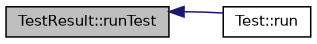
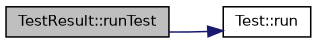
edge "Test::run" -> "TestResult::runTest": reversed
